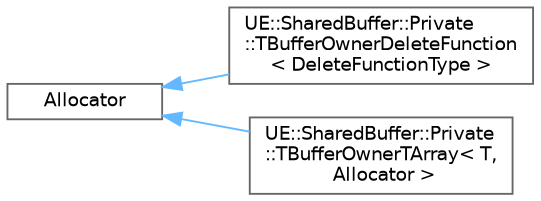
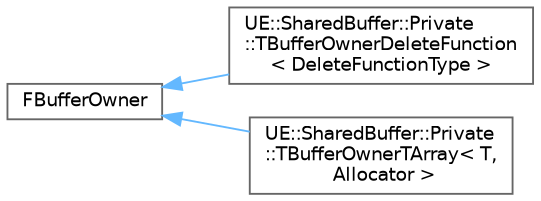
node "Allocator": label "Allocator" -> "FBufferOwner"
